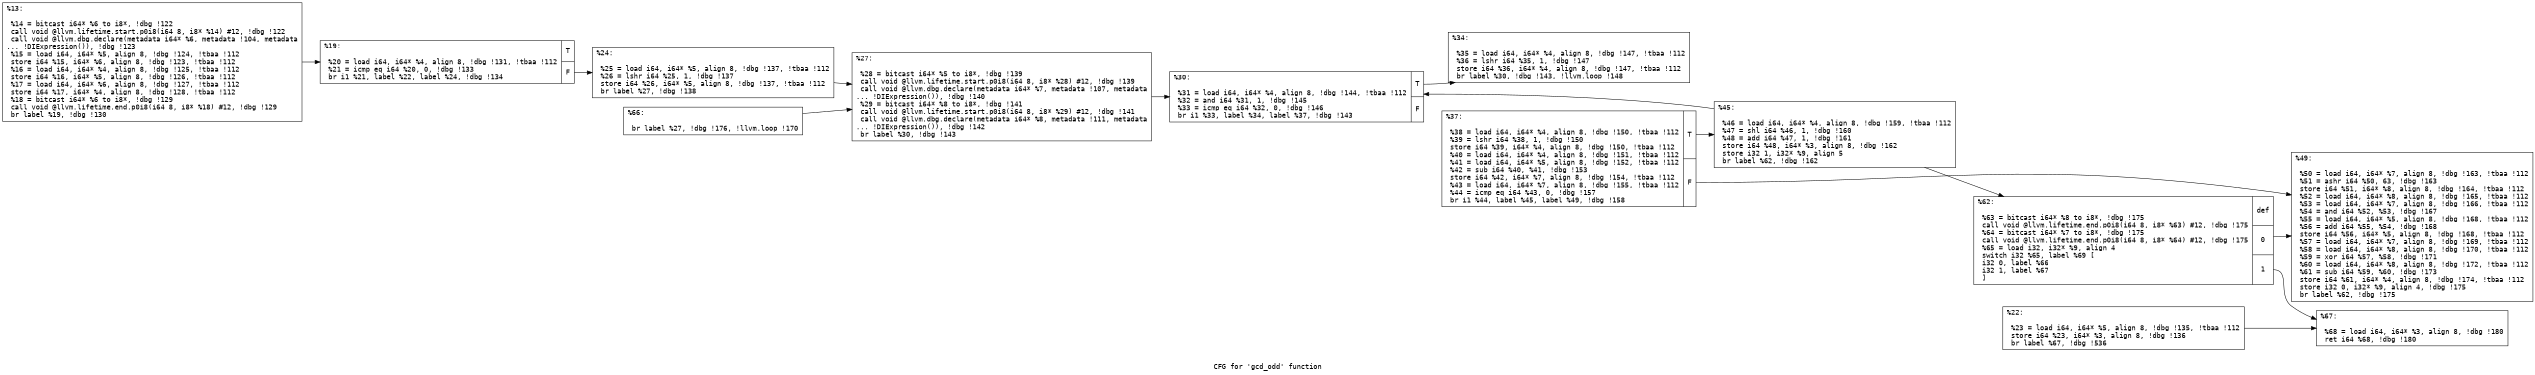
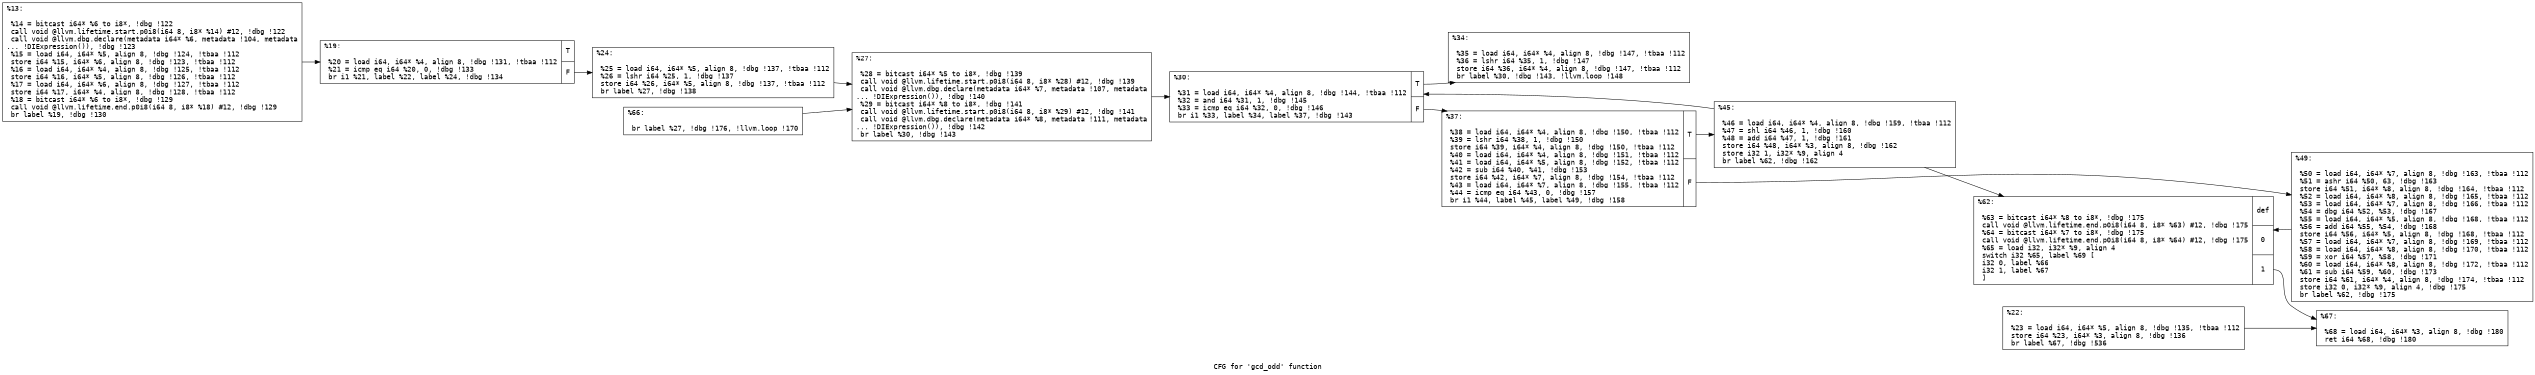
edge "%30:" -> "%37:": added
node "%45:": text "store i32 1, i32* %9, align 5" -> "store i32 1, i32* %9, align 4"
node "%49:": text "%54 = and i64 %52, %53, !dbg !167" -> "%54 = dbg i64 %52, %53, !dbg !167"
edge "%62:" -> "%49:": reversed
